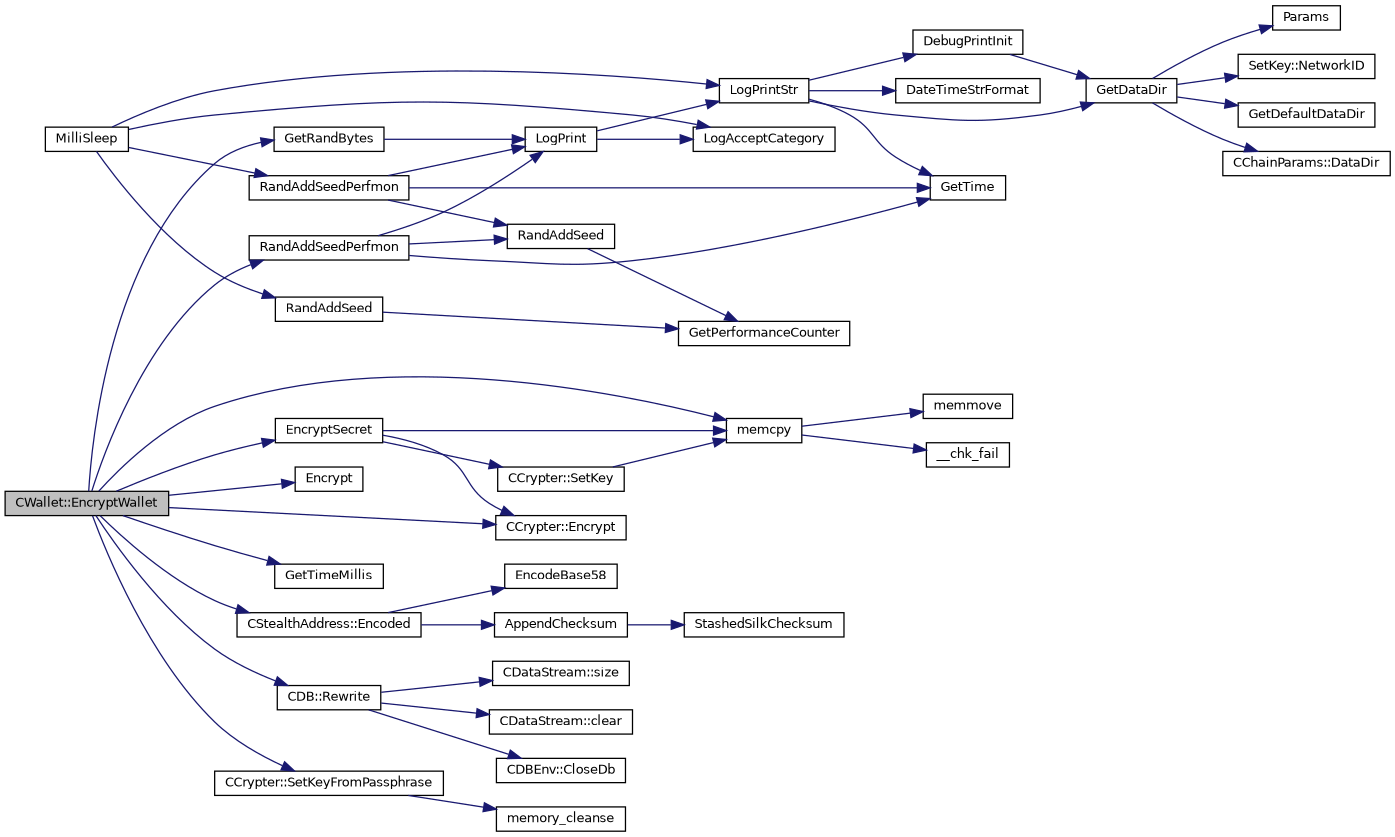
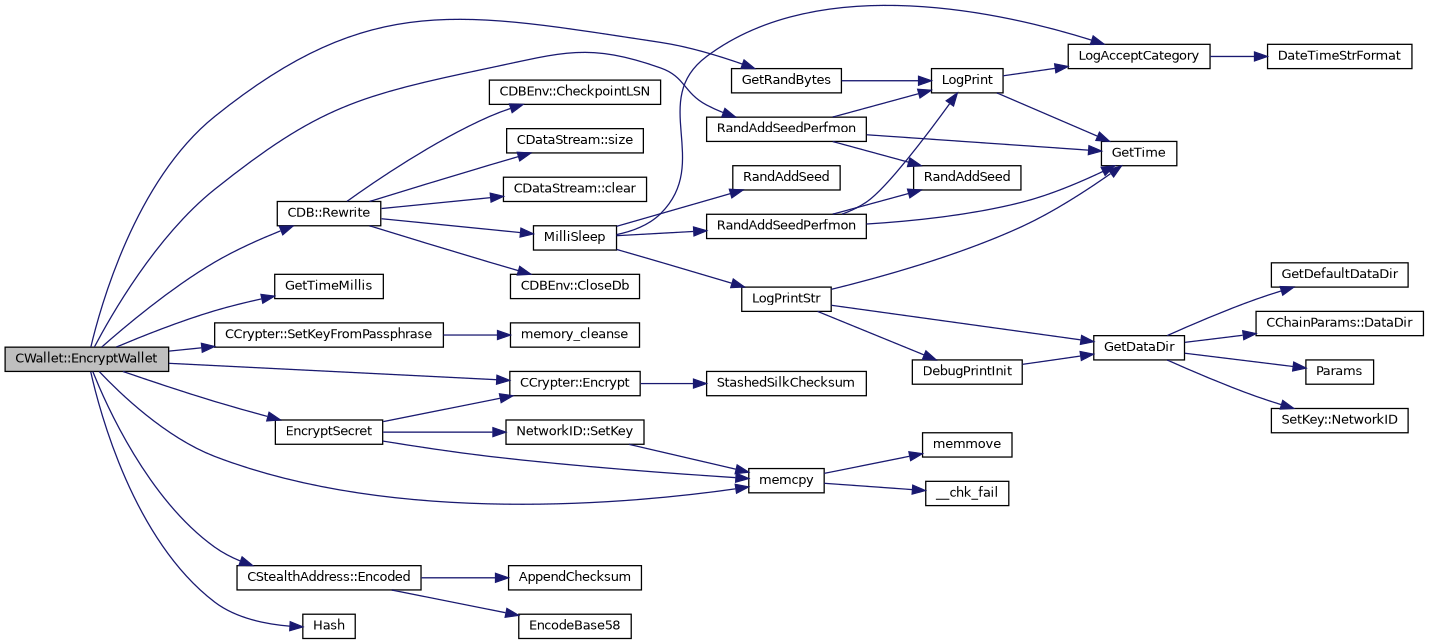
edge "LogPrintStr" -> "DateTimeStrFormat": now "LogAcceptCategory" -> "DateTimeStrFormat"
node "CDBEnv::CheckpointLSN": added
edge "LogPrint" -> "LogPrintStr": now "LogPrint" -> "GetTime"
edge "CDB::Rewrite" -> "MilliSleep": added
node "GetPerformanceCounter": removed
node "Encrypt": label "Encrypt" -> "Hash"
node "CCrypter::SetKey": label "CCrypter::SetKey" -> "NetworkID::SetKey"
edge "AppendChecksum" -> "StashedSilkChecksum": now "CCrypter::Encrypt" -> "StashedSilkChecksum"
